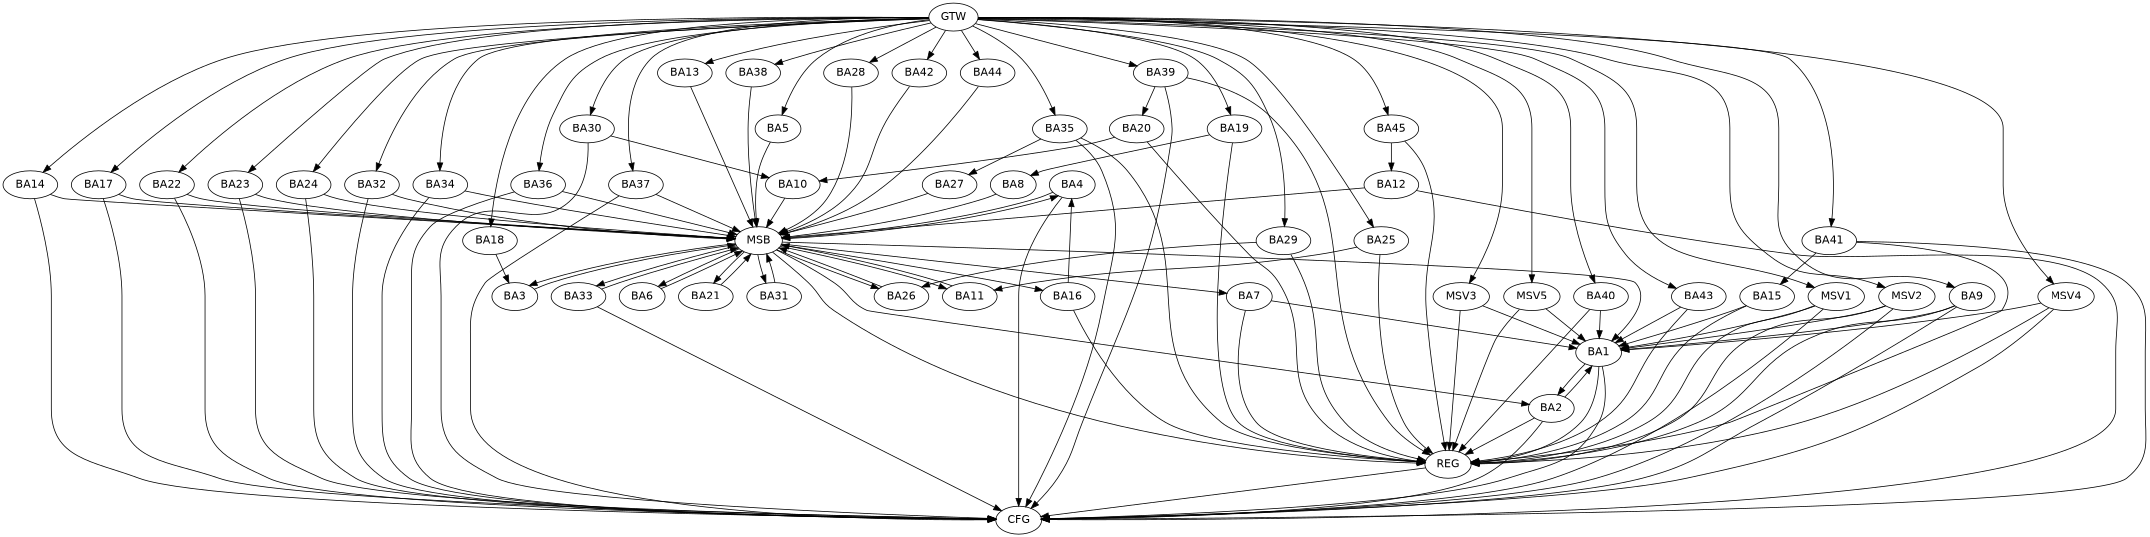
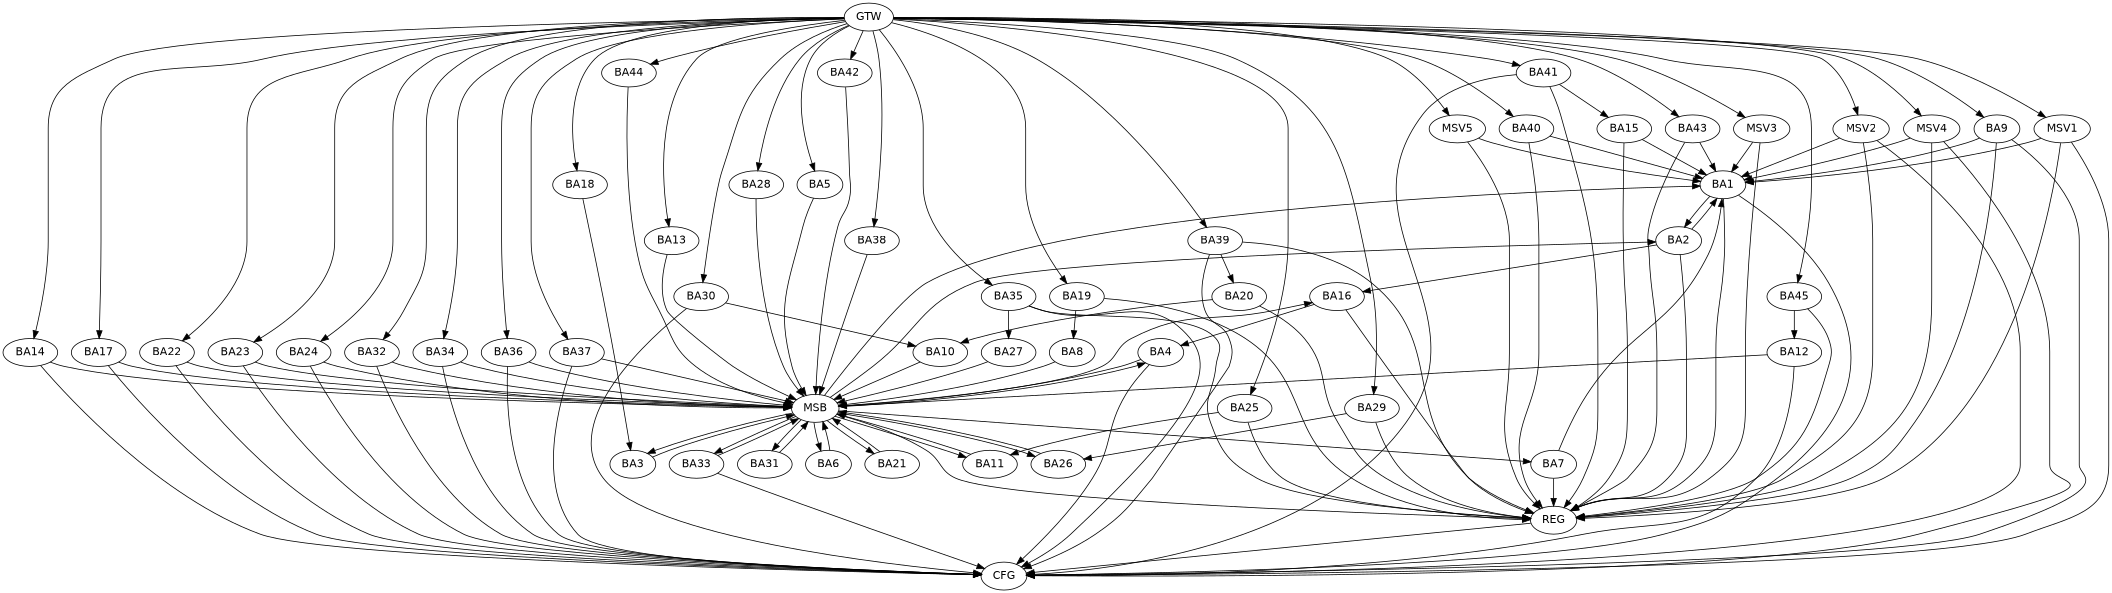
edge "BA2" -> "CFG": now "BA2" -> "BA16"
